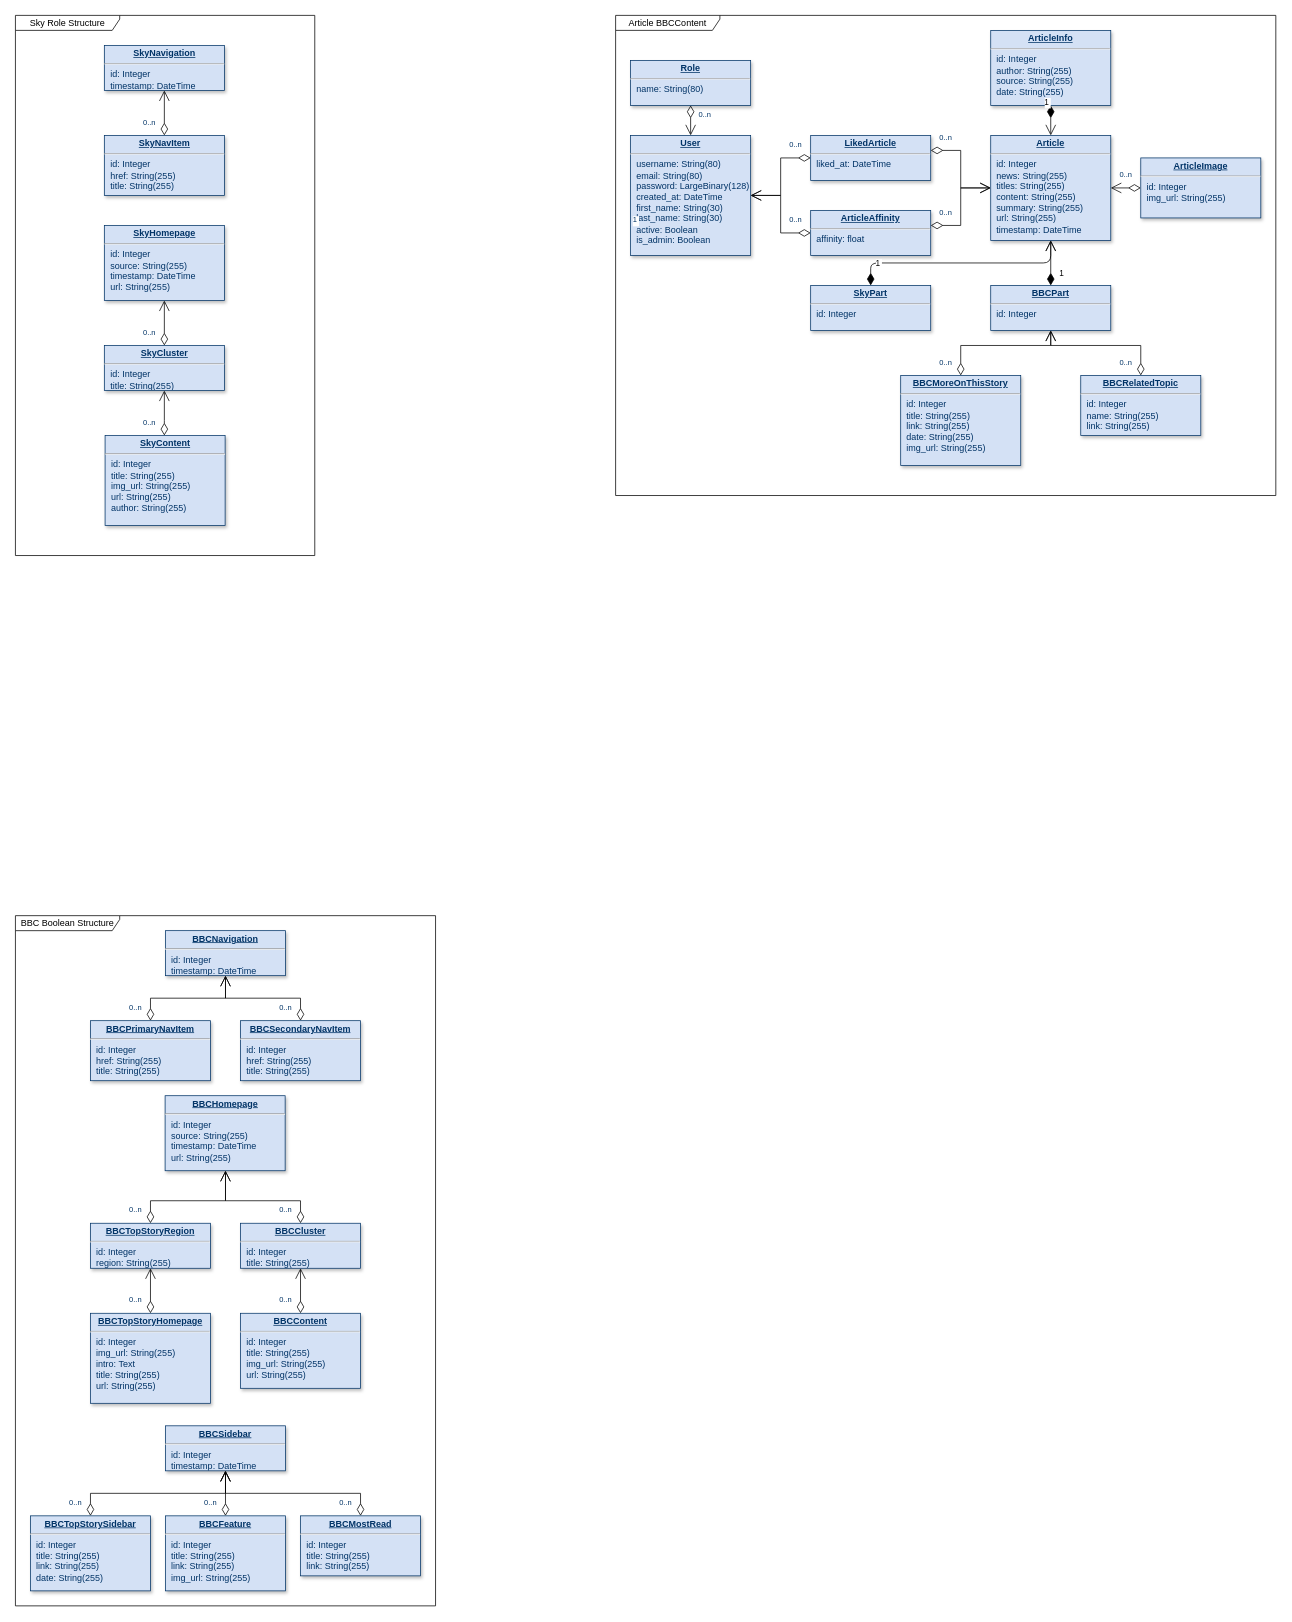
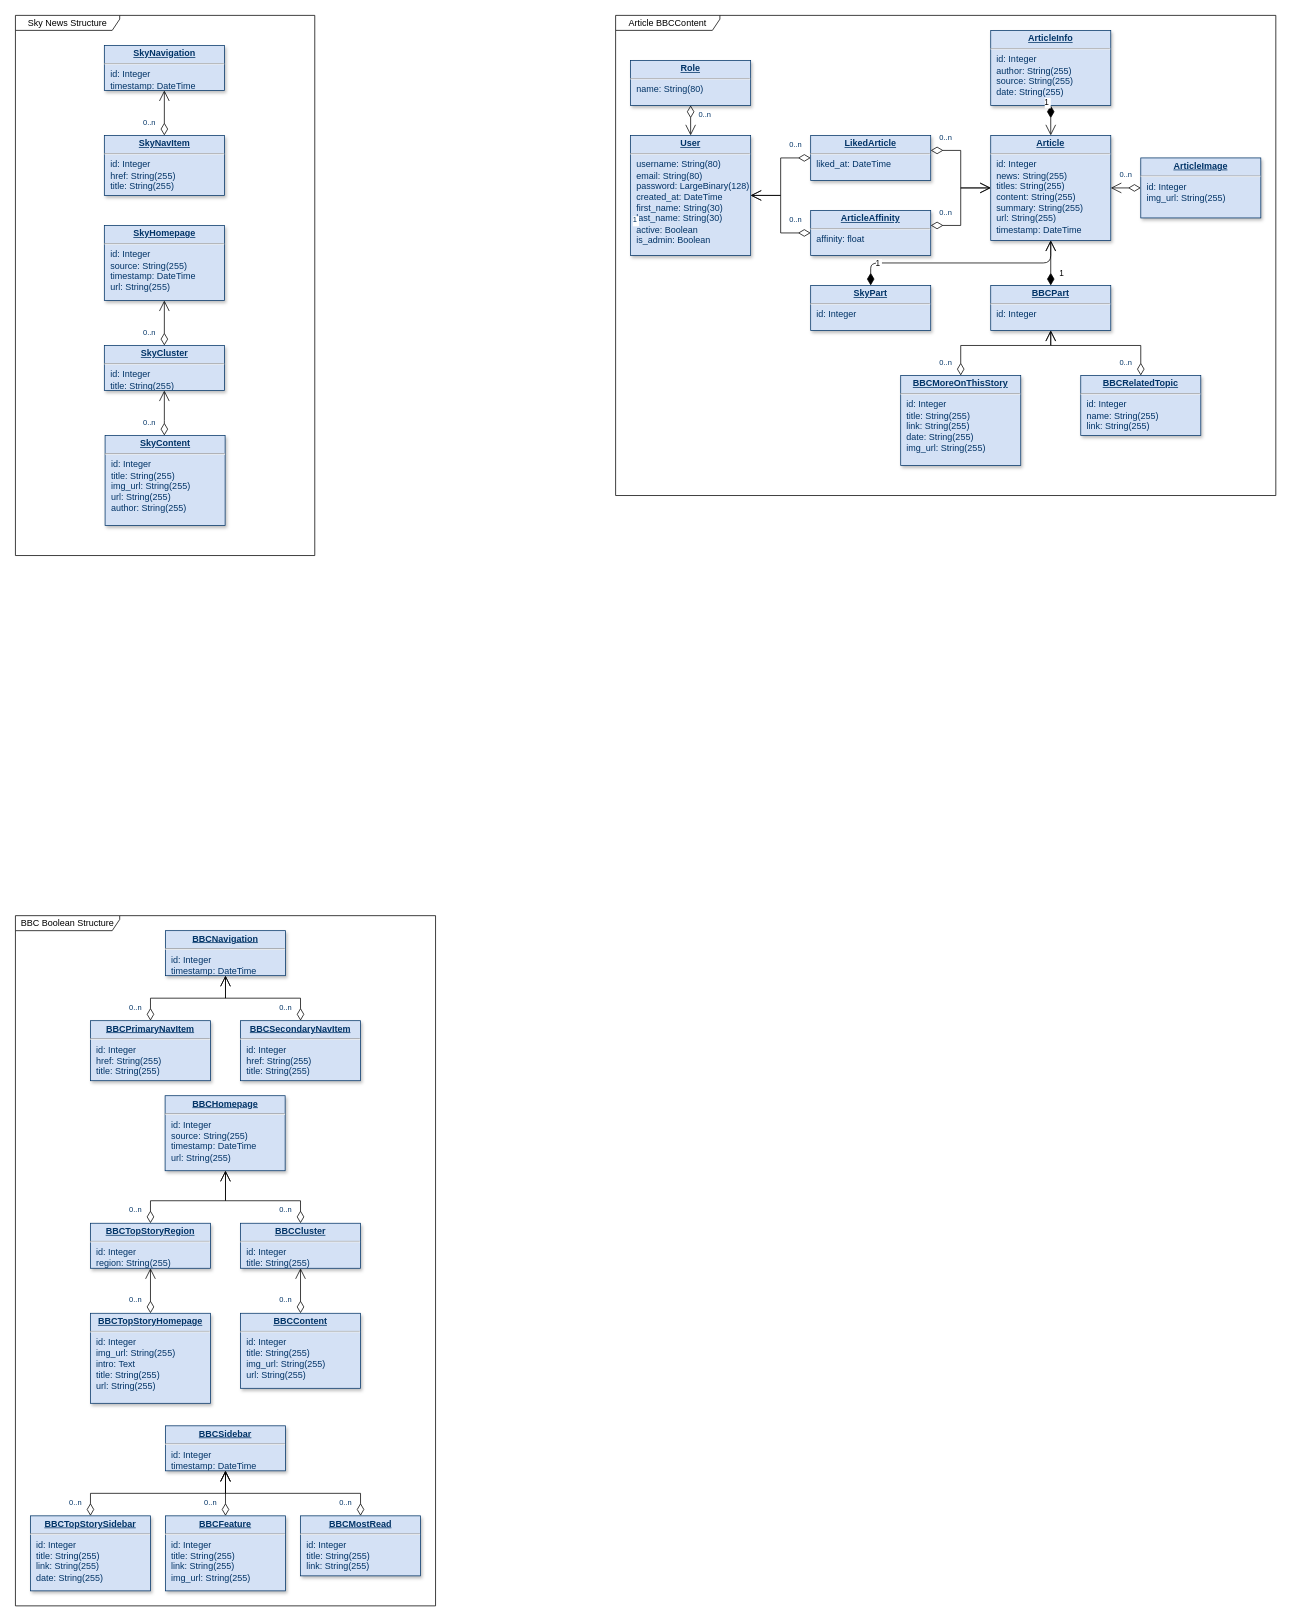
node "Sky Role Structure": label "Sky Role Structure" -> "Sky News Structure"
